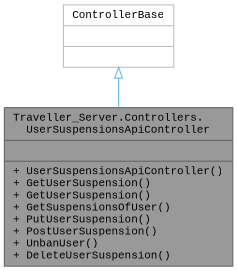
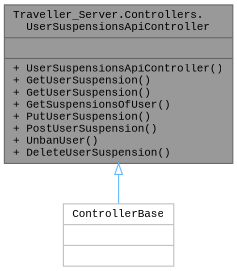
edge "Traveller_Server.Controllers." -> "ControllerBase": reversed
